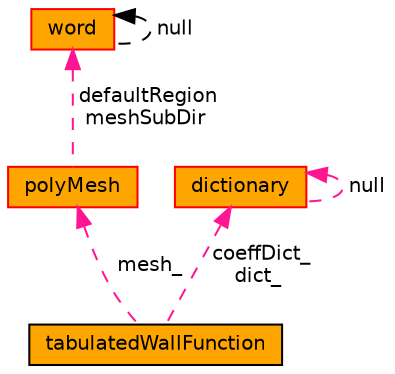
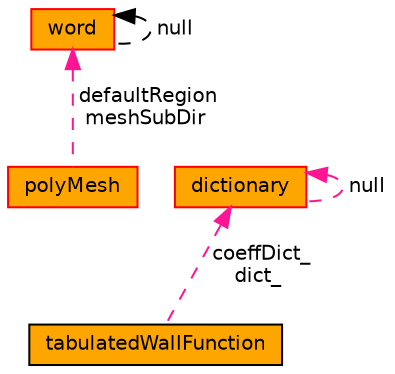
edge "tabulatedWallFunction" -> "polyMesh": removed, label "mesh_"
